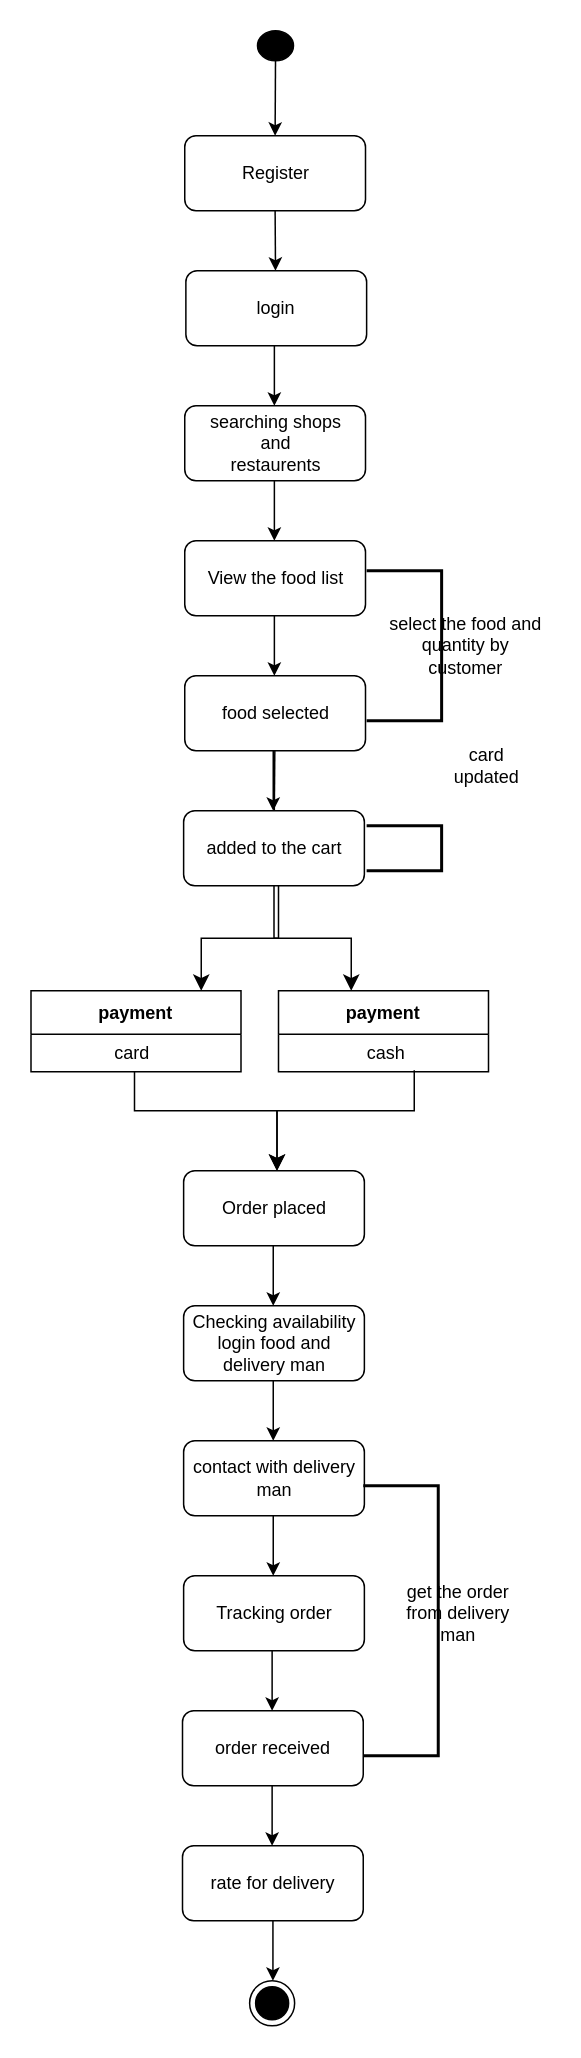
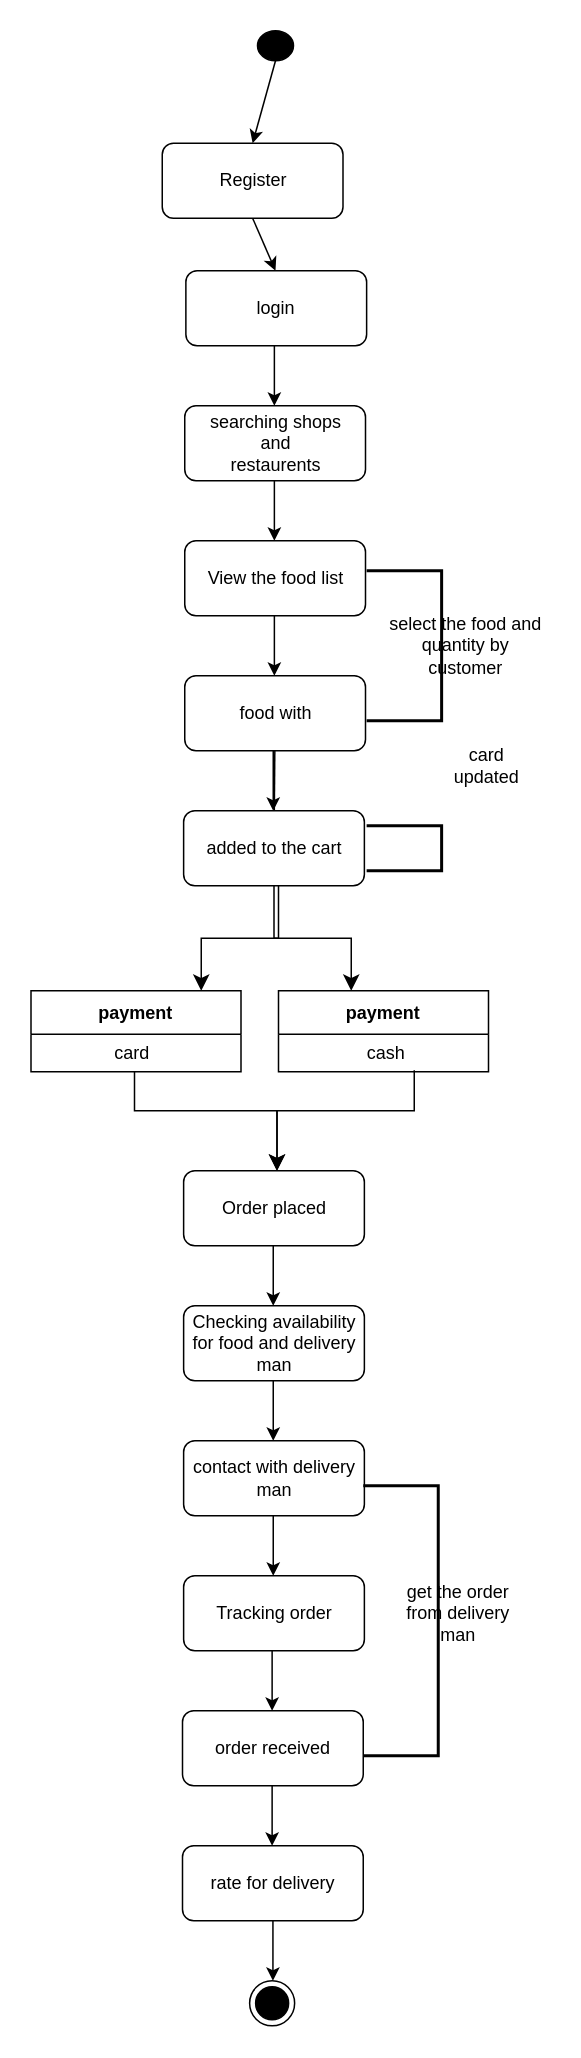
node "Register": moved (275, 173) -> (252, 181)
node "food selected": label "food selected" -> "food with"
node "Checking availability login food and delivery man": label "Checking availability login food and delivery man" -> "Checking availability for food and delivery man"
